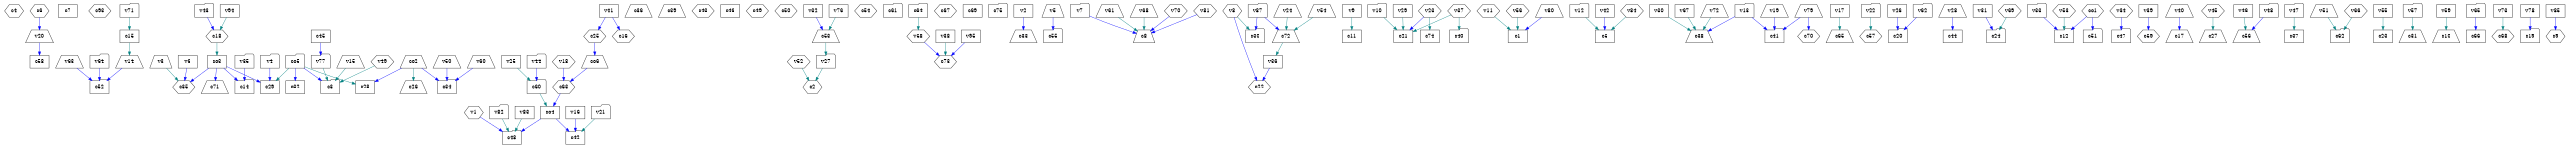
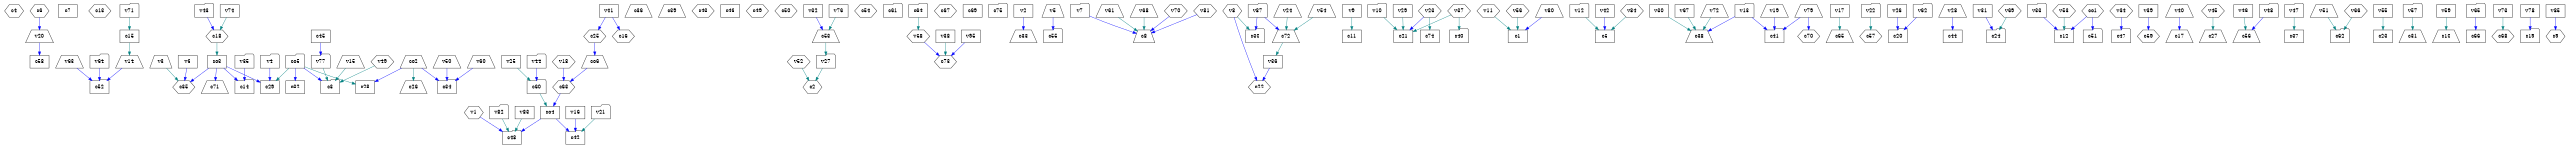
node "c93": label "c93" -> "c13"
node "v94": label "v94" -> "v74"
